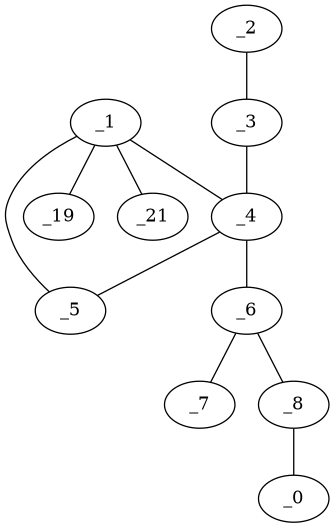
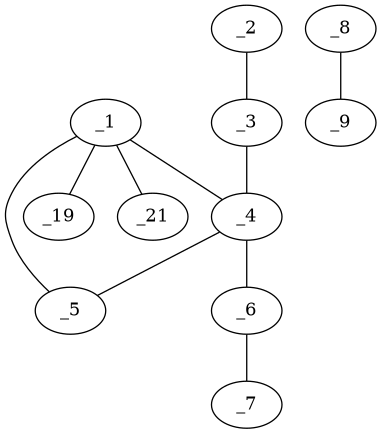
edge "_6" -- "_8": removed
node "_0": label "_0" -> "_9"
